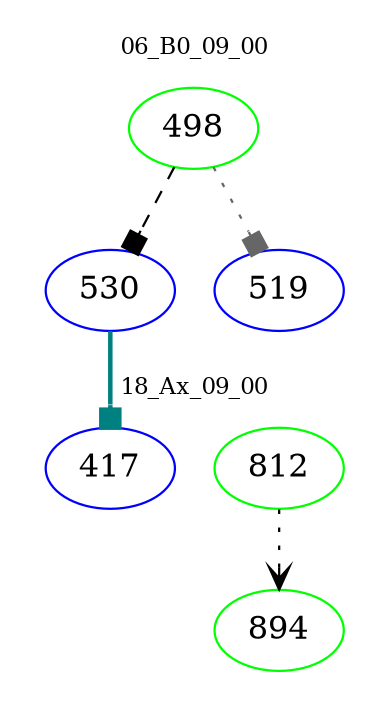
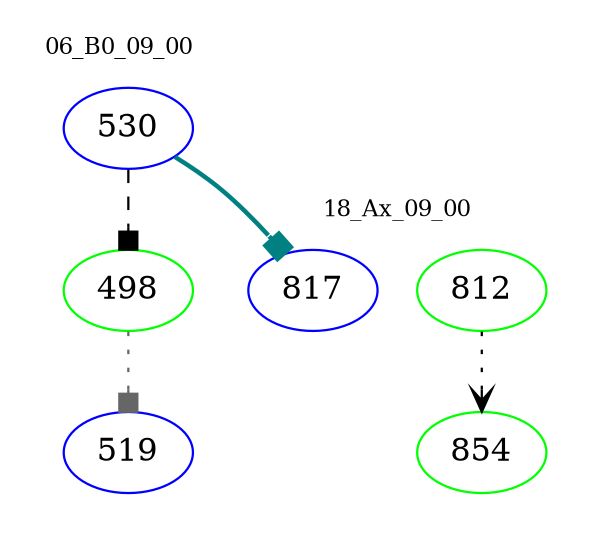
edge "498" -> "530": reversed
node "417": label "417" -> "817"
node "894": label "894" -> "854"
